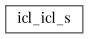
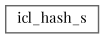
node "icl_icl_s": label "icl_icl_s" -> "icl_hash_s"
